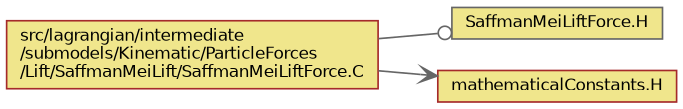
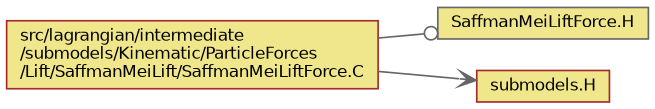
node "mathematicalConstants.H": label "mathematicalConstants.H" -> "submodels.H"
